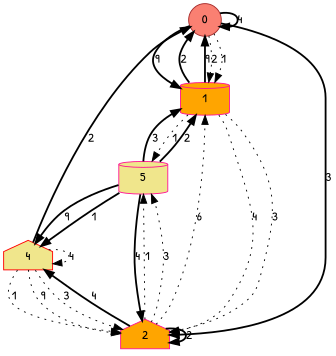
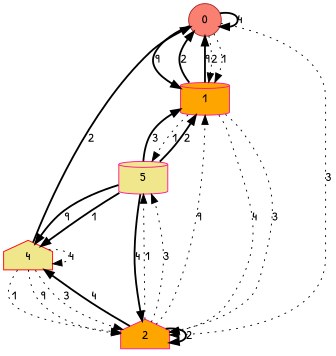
edge "0" -> "2": style bold -> dotted
edge "2" -> "1": label "6" -> "9"
